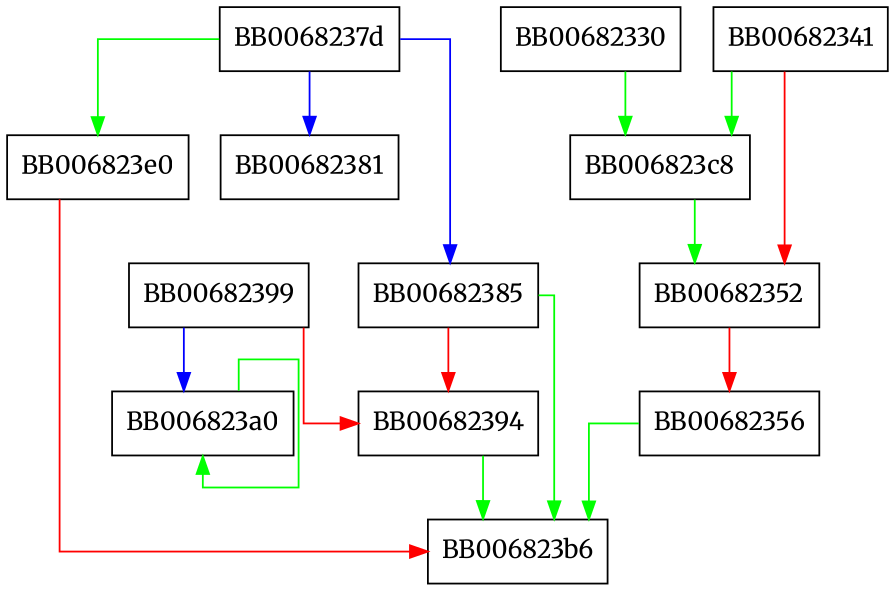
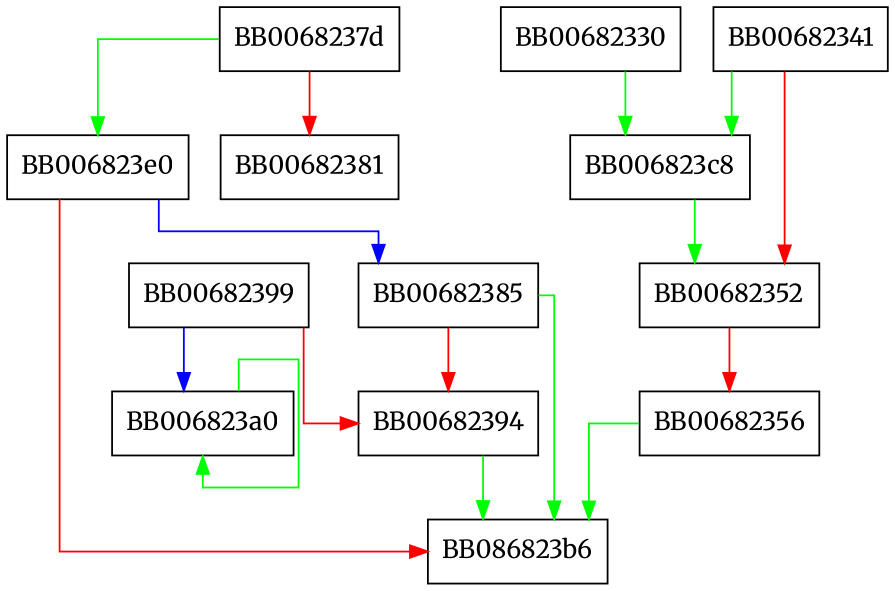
edge "BB0068237d" -> "BB00682381": color blue -> red
edge "BB0068237d" -> "BB00682385": now "BB006823e0" -> "BB00682385"
node "BB006823b6": label "BB006823b6" -> "BB086823b6"
